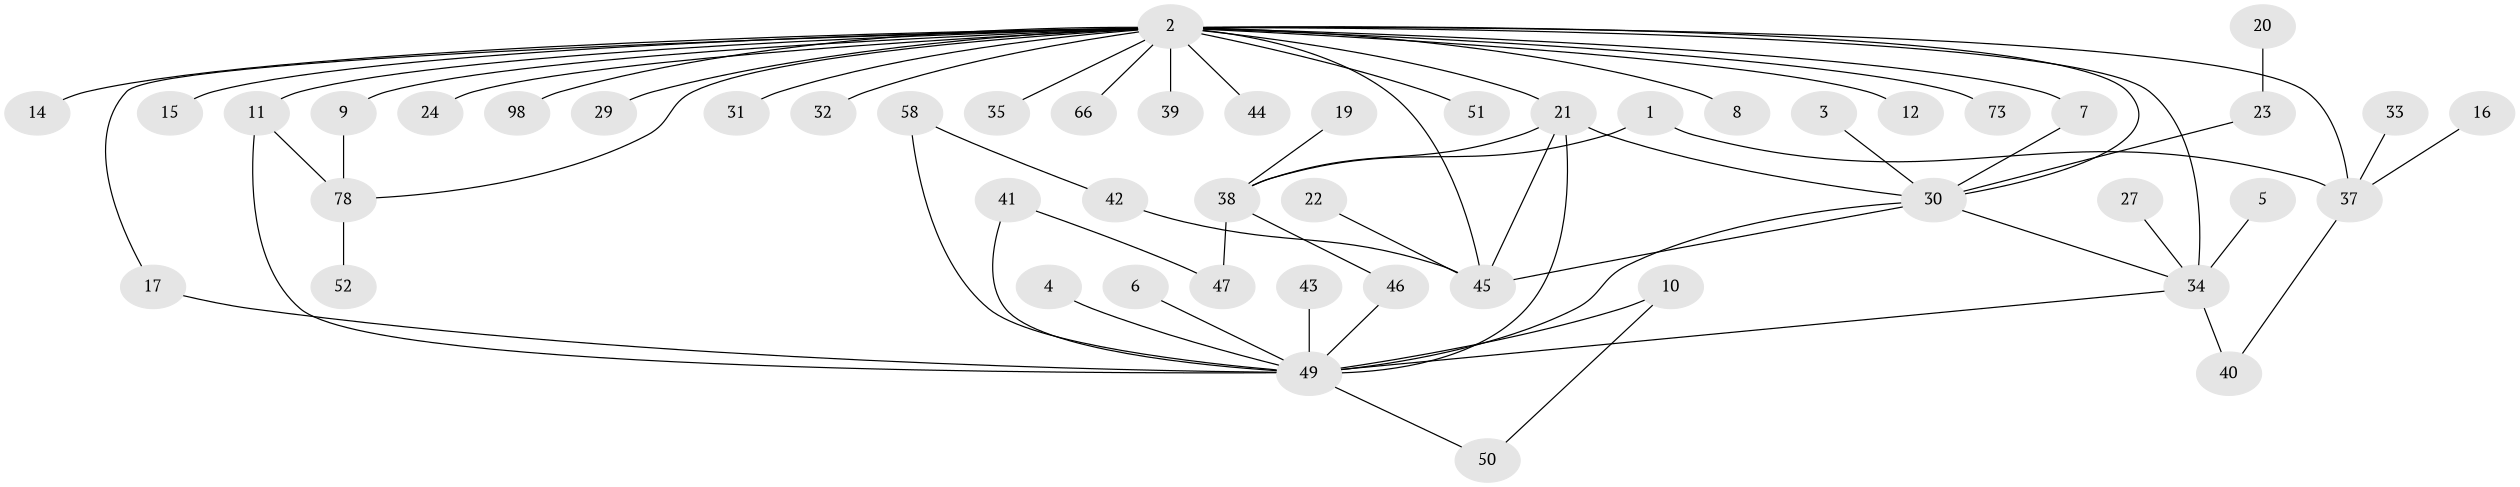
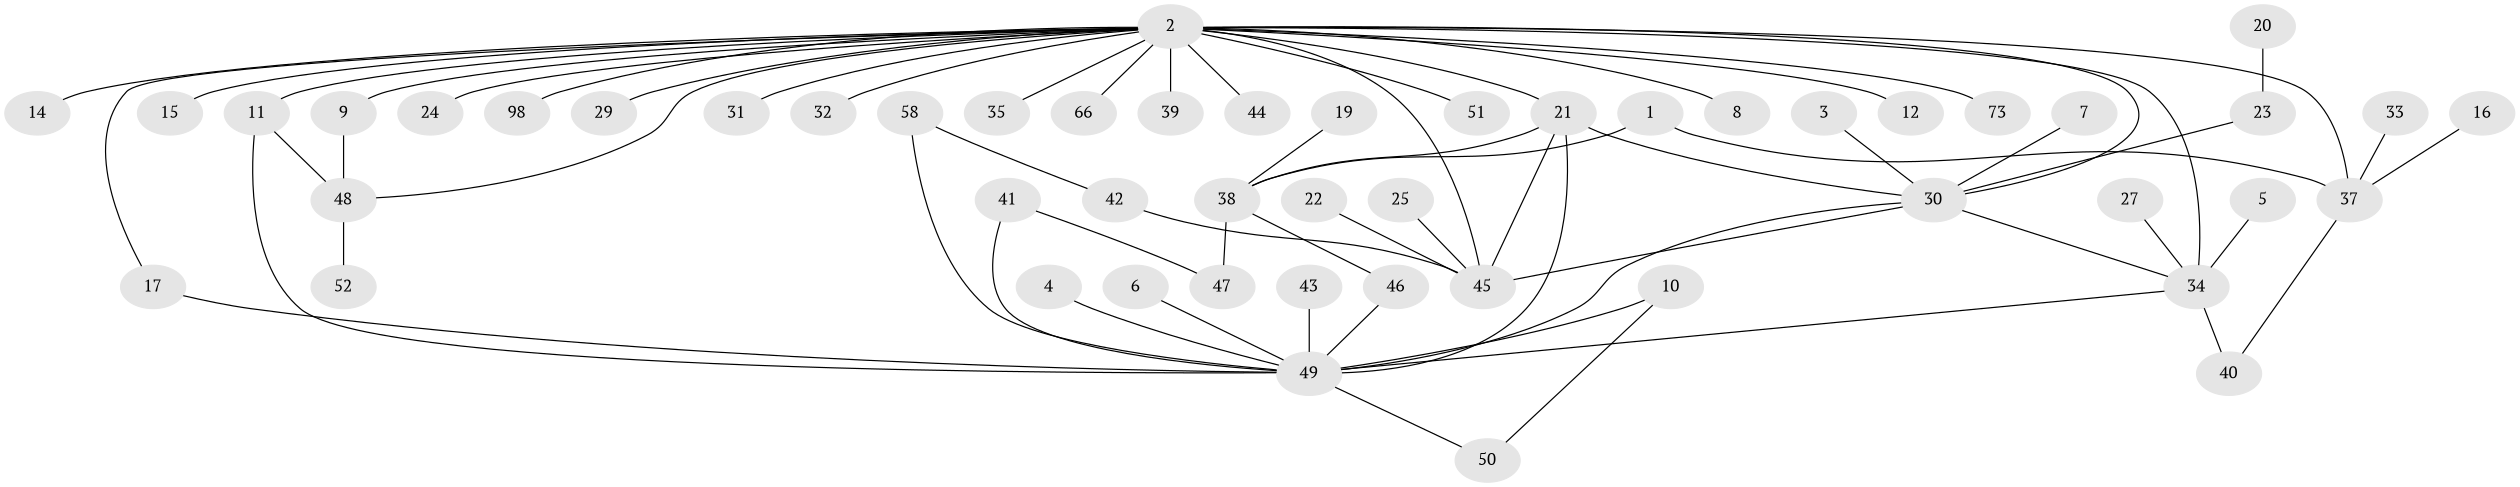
edge "2" -- "7": removed
node "78": label "78" -> "48"
node "25": added
